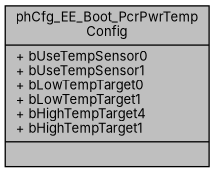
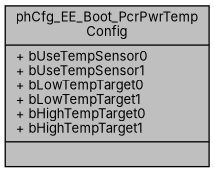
node "phCfg_EE_Boot_PcrPwrTemp": text "+ bHighTempTarget4" -> "+ bHighTempTarget0"
